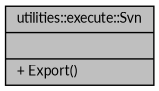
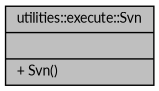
node "utilities::execute::Svn": text "+ Export()" -> "+ Svn()"
